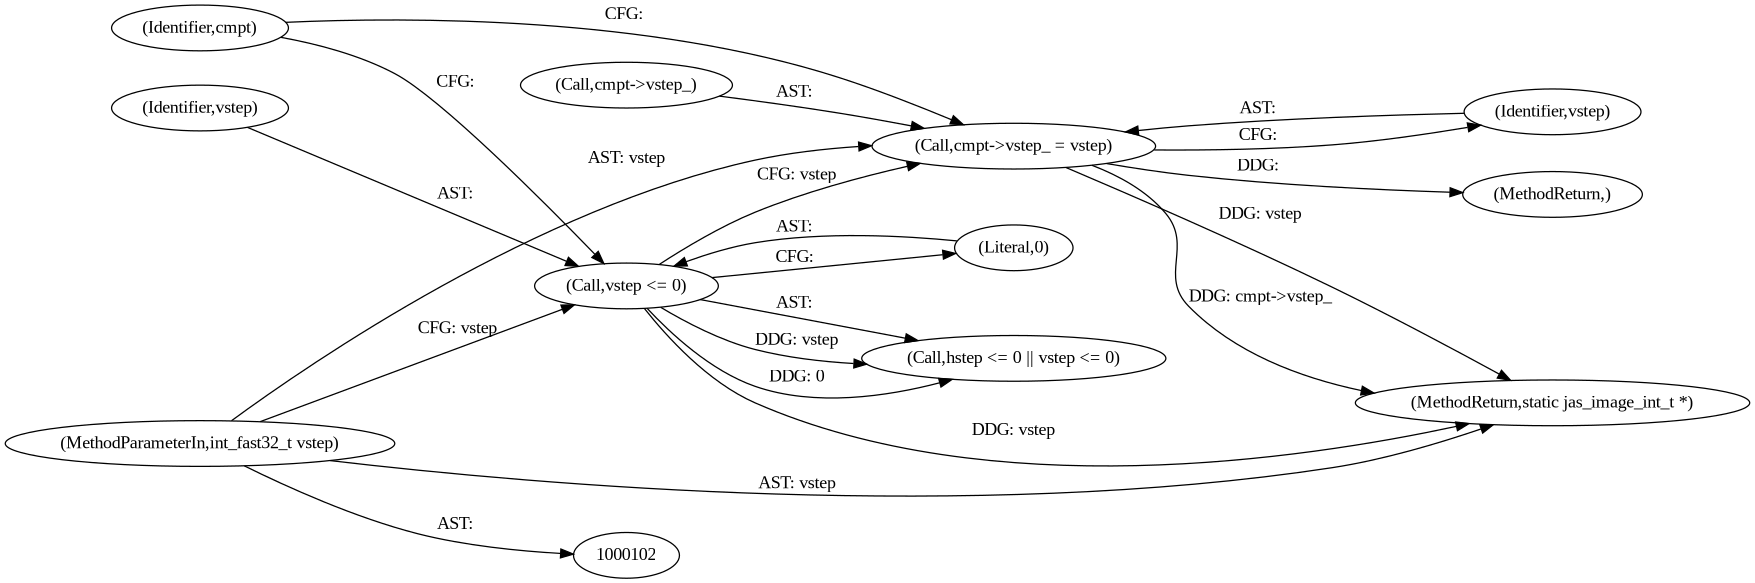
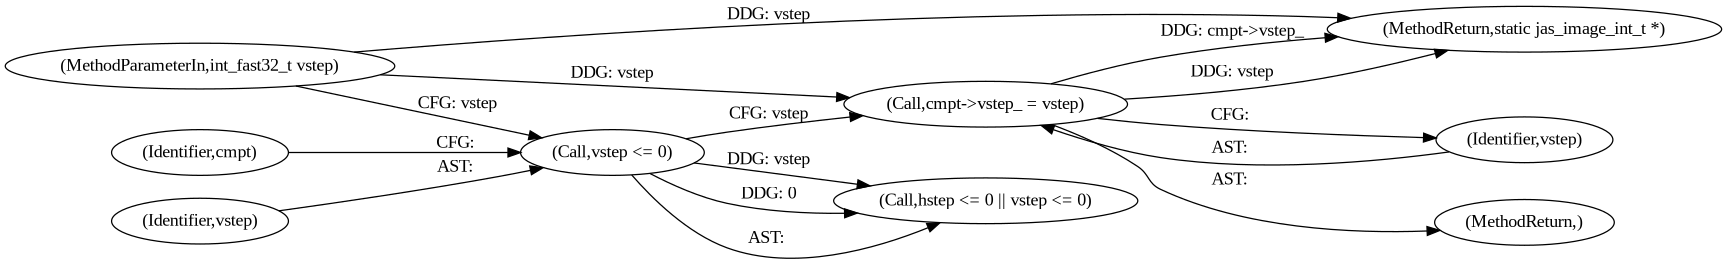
edge "(Identifier,cmpt)" -> "(Call,cmpt->vstep_ = vstep)": removed, label "CFG:"
node "(Call,cmpt->vstep_)": removed
edge "(MethodParameterIn,int_fast32_t vstep)" -> "(Call,cmpt->vstep_ = vstep)": label "AST: vstep" -> "DDG: vstep"
edge "(Call,cmpt->vstep_ = vstep)" -> "(MethodReturn,)": label "DDG: " -> "AST: "
node "(Literal,0)": removed
edge "(Call,vstep <= 0)" -> "(MethodReturn,static jas_image_int_t *)": removed, label "DDG: vstep"
edge "(MethodParameterIn,int_fast32_t vstep)" -> "(MethodReturn,static jas_image_int_t *)": label "AST: vstep" -> "DDG: vstep"
node "1000102": removed
